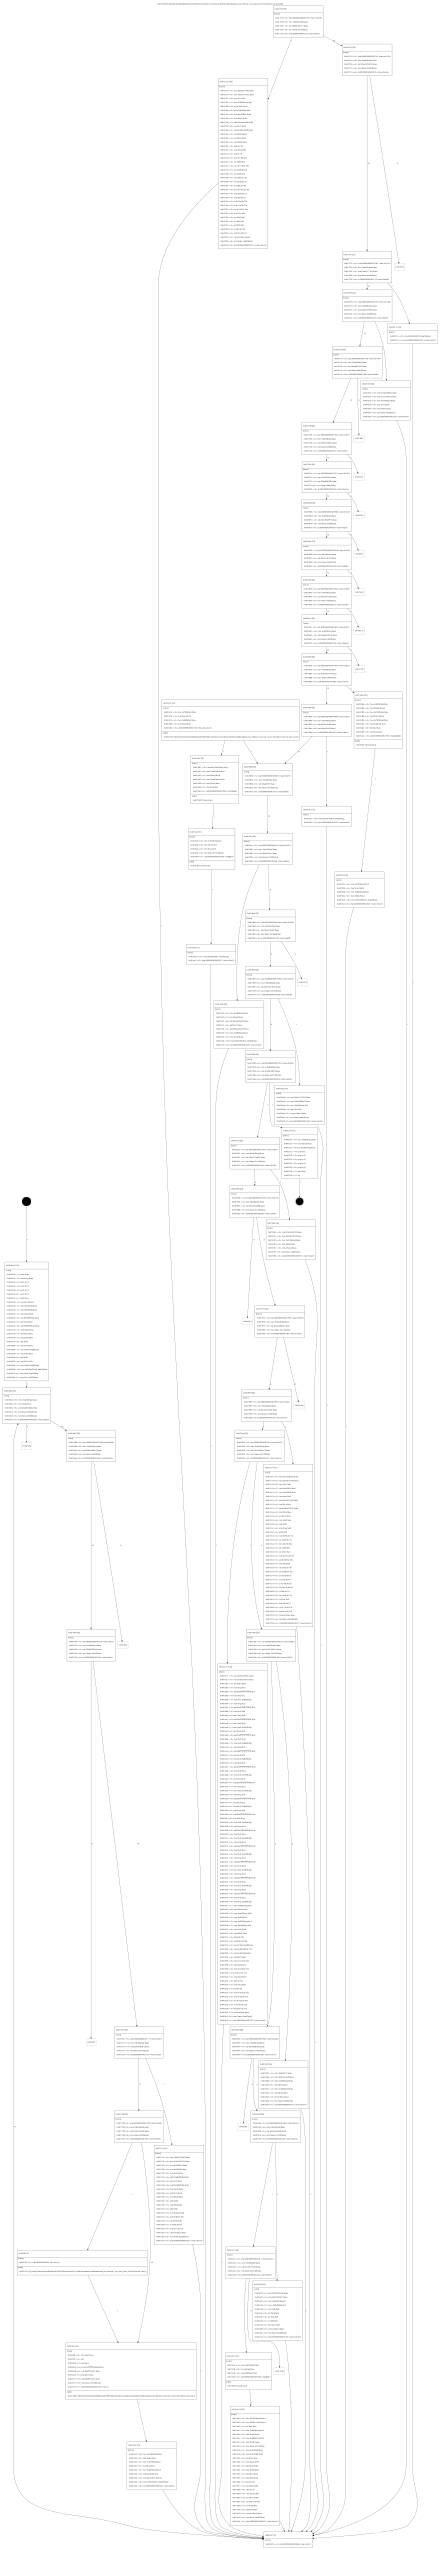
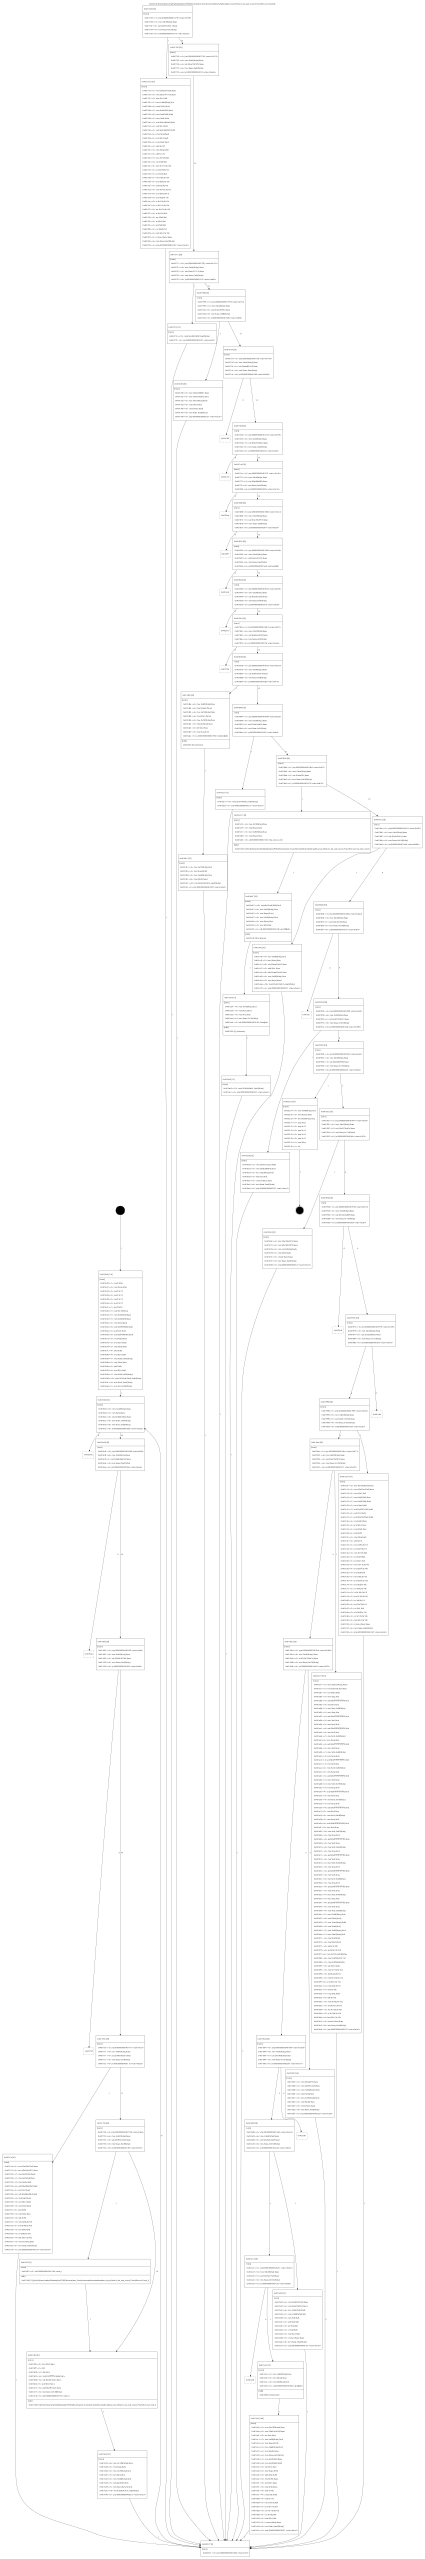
node "0x40207a": removed
edge "0x401e75 [18]" -> "0x4018b0 [28]": reversed
